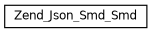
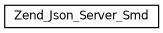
node "Zend_Json_Smd_Smd": label "Zend_Json_Smd_Smd" -> "Zend_Json_Server_Smd"
